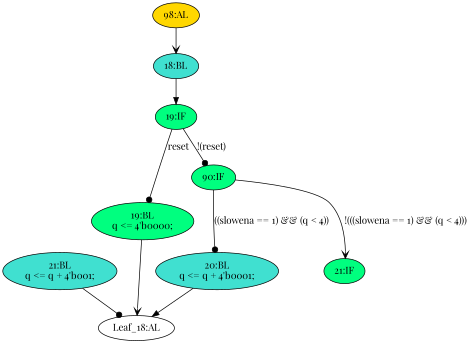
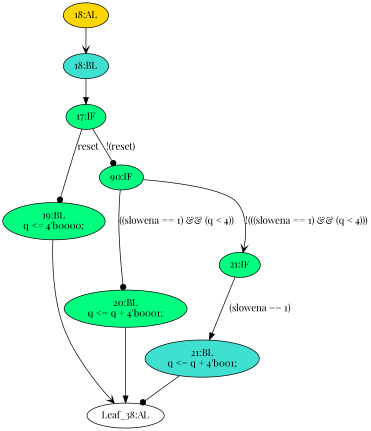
node "98:AL": label "98:AL" -> "18:AL"
node "19:IF": label "19:IF" -> "17:IF"
node "20:BL q <= q + 4'b0001;": fillcolor turquoise -> springgreen
edge "21:IF" -> "21:BL q <= q + 4'b001;": added, label "(slowena == 1)"
node "Leaf_18:AL": label "Leaf_18:AL" -> "Leaf_38:AL"
